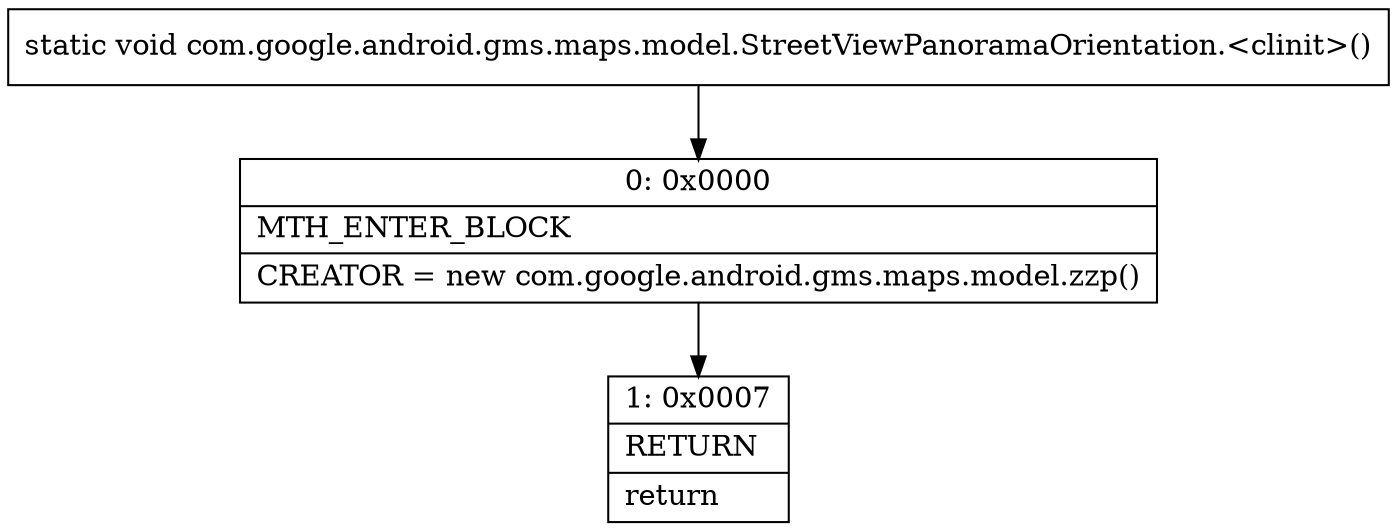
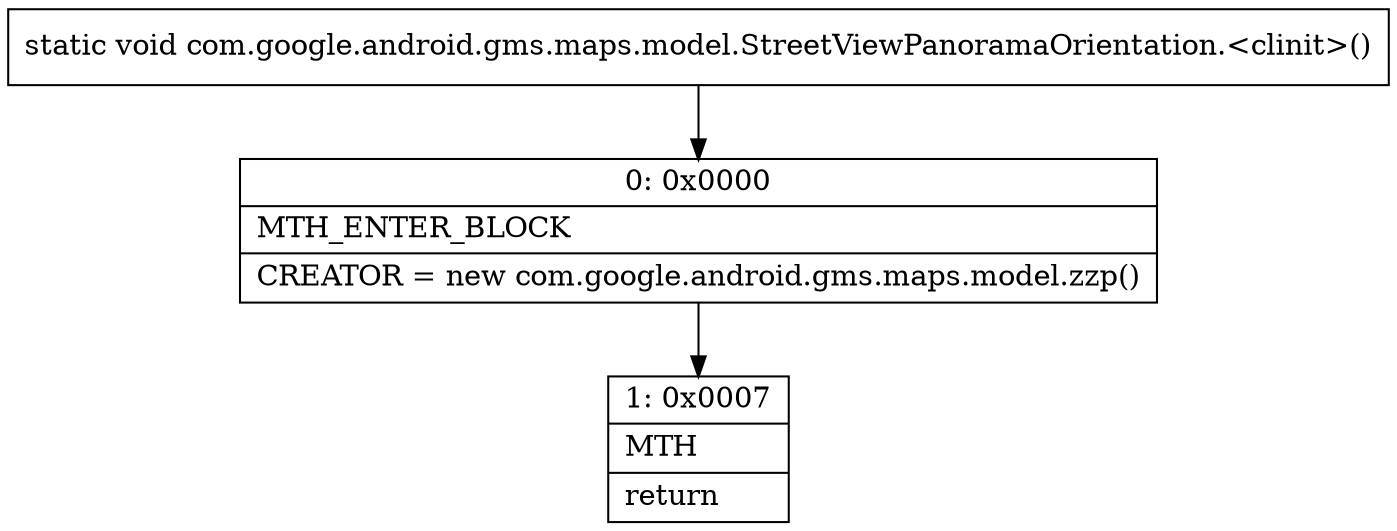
node "1: 0x0007": text "RETURN" -> "MTH"
